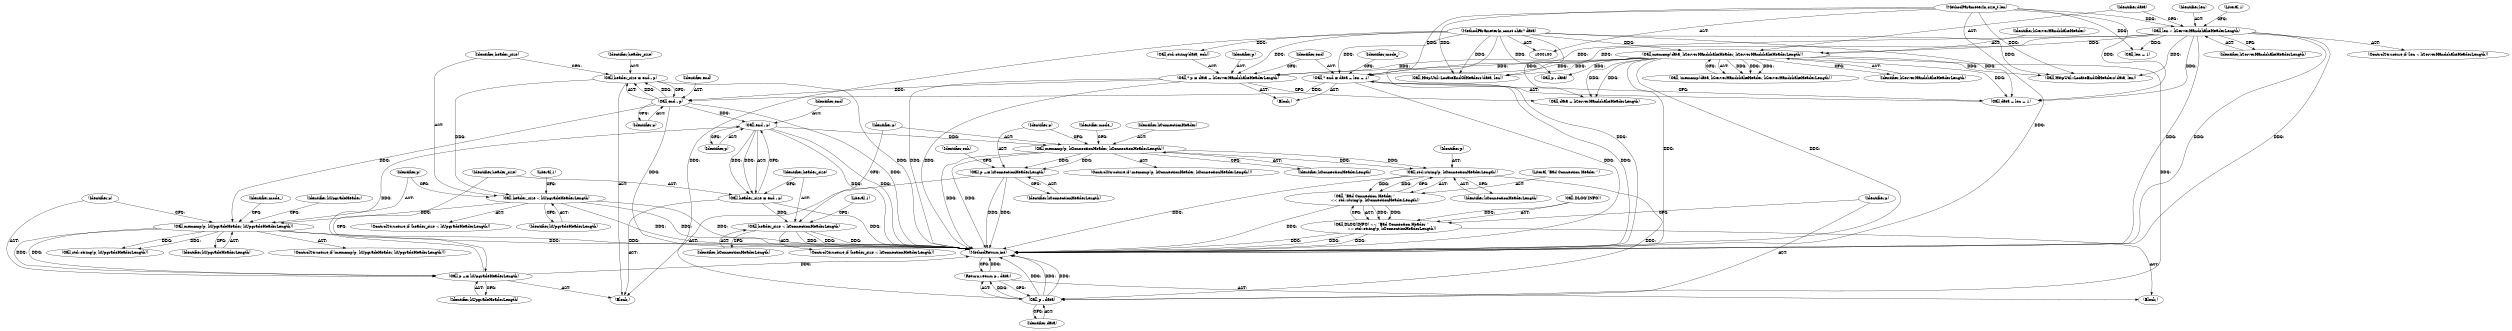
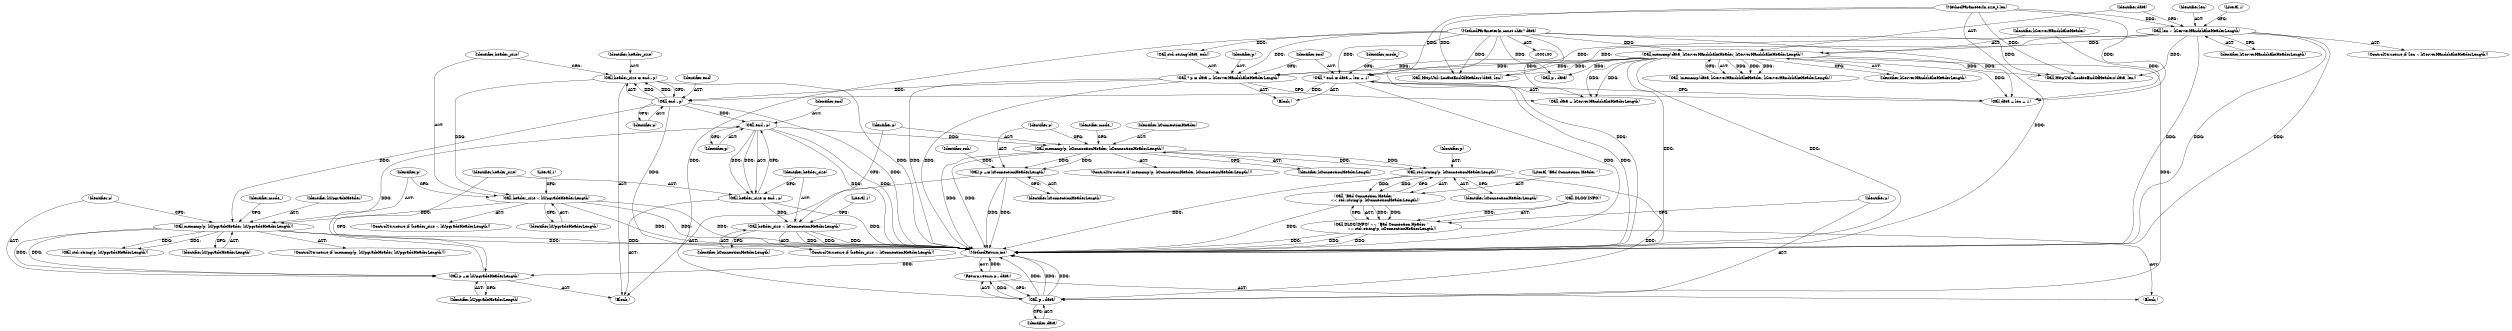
edge "(MethodParameterIn,size_t len)" -> "1000100": removed, label "AST:"
node "(Call,len + 1)": removed
edge "(Call,len < kServerHandshakeHeaderLength)" -> "(Call,data + len + 1)": now "(Identifier,kServerHandshakeHeader)" -> "(Call,data + len + 1)"
edge "(Identifier,eoh)" -> "(Call,p += kConnectionHeaderLength)": label "CFG: " -> "DDG: "
edge "(Identifier,kUpgradeHeader)" -> "(Call,memcmp(p, kUpgradeHeader, kUpgradeHeaderLength))": label "CFG: " -> "AST: "
edge "(Call,p += kUpgradeHeaderLength)" -> "(MethodReturn,int)": reversed
edge "(MethodReturn,int)" -> "(Return,return p - data;)": label "CFG: " -> "AST: "
